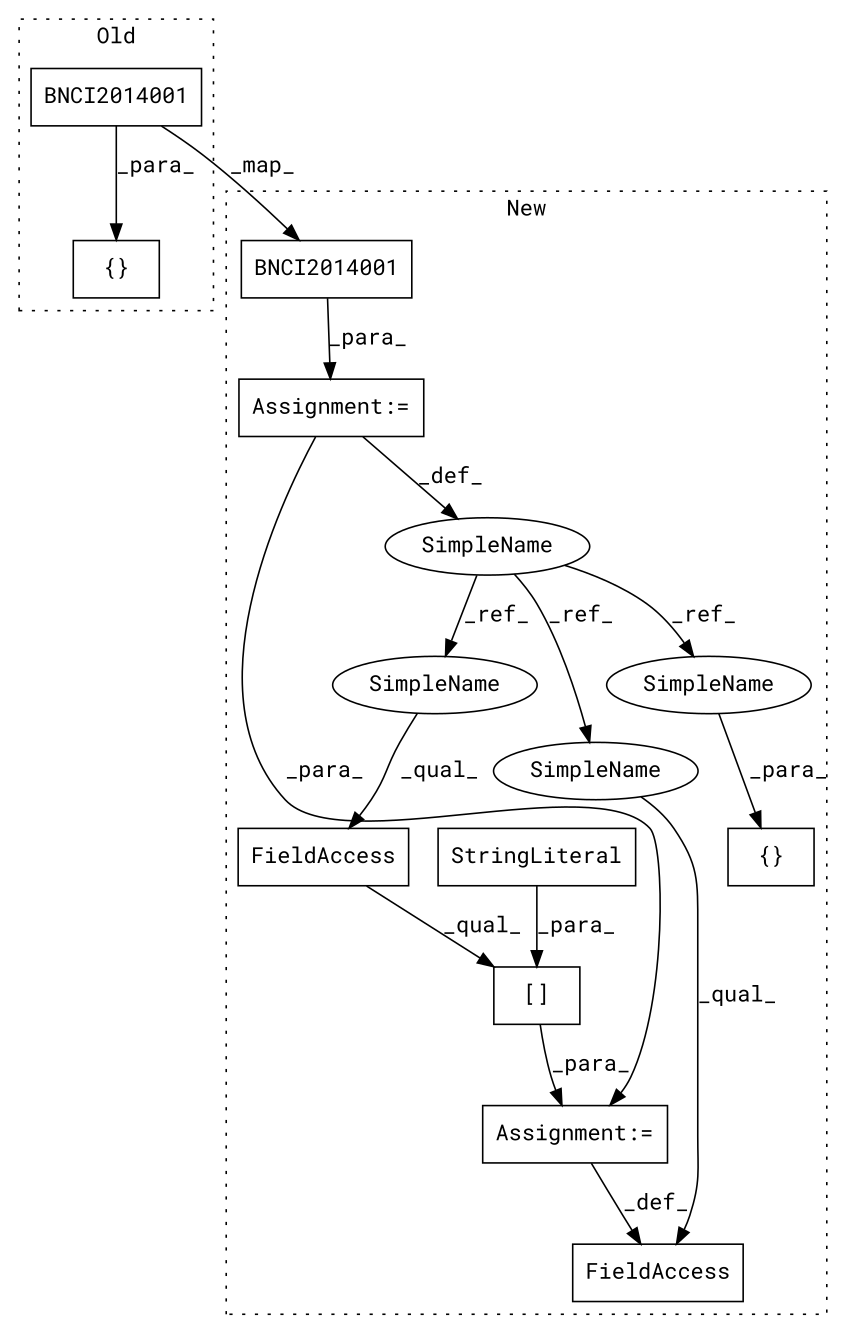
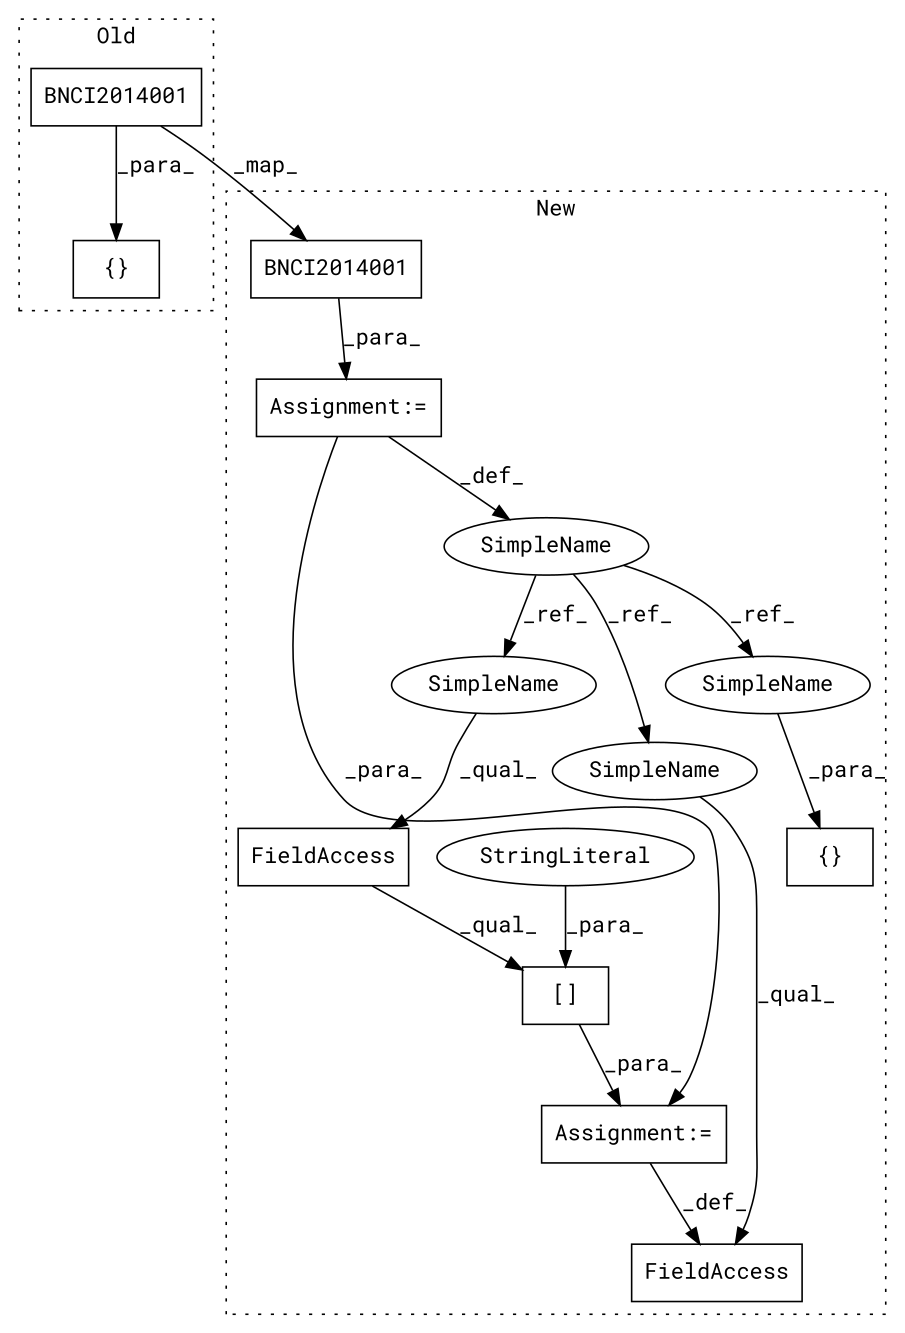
node "StringLiteral": shape box -> ellipse
